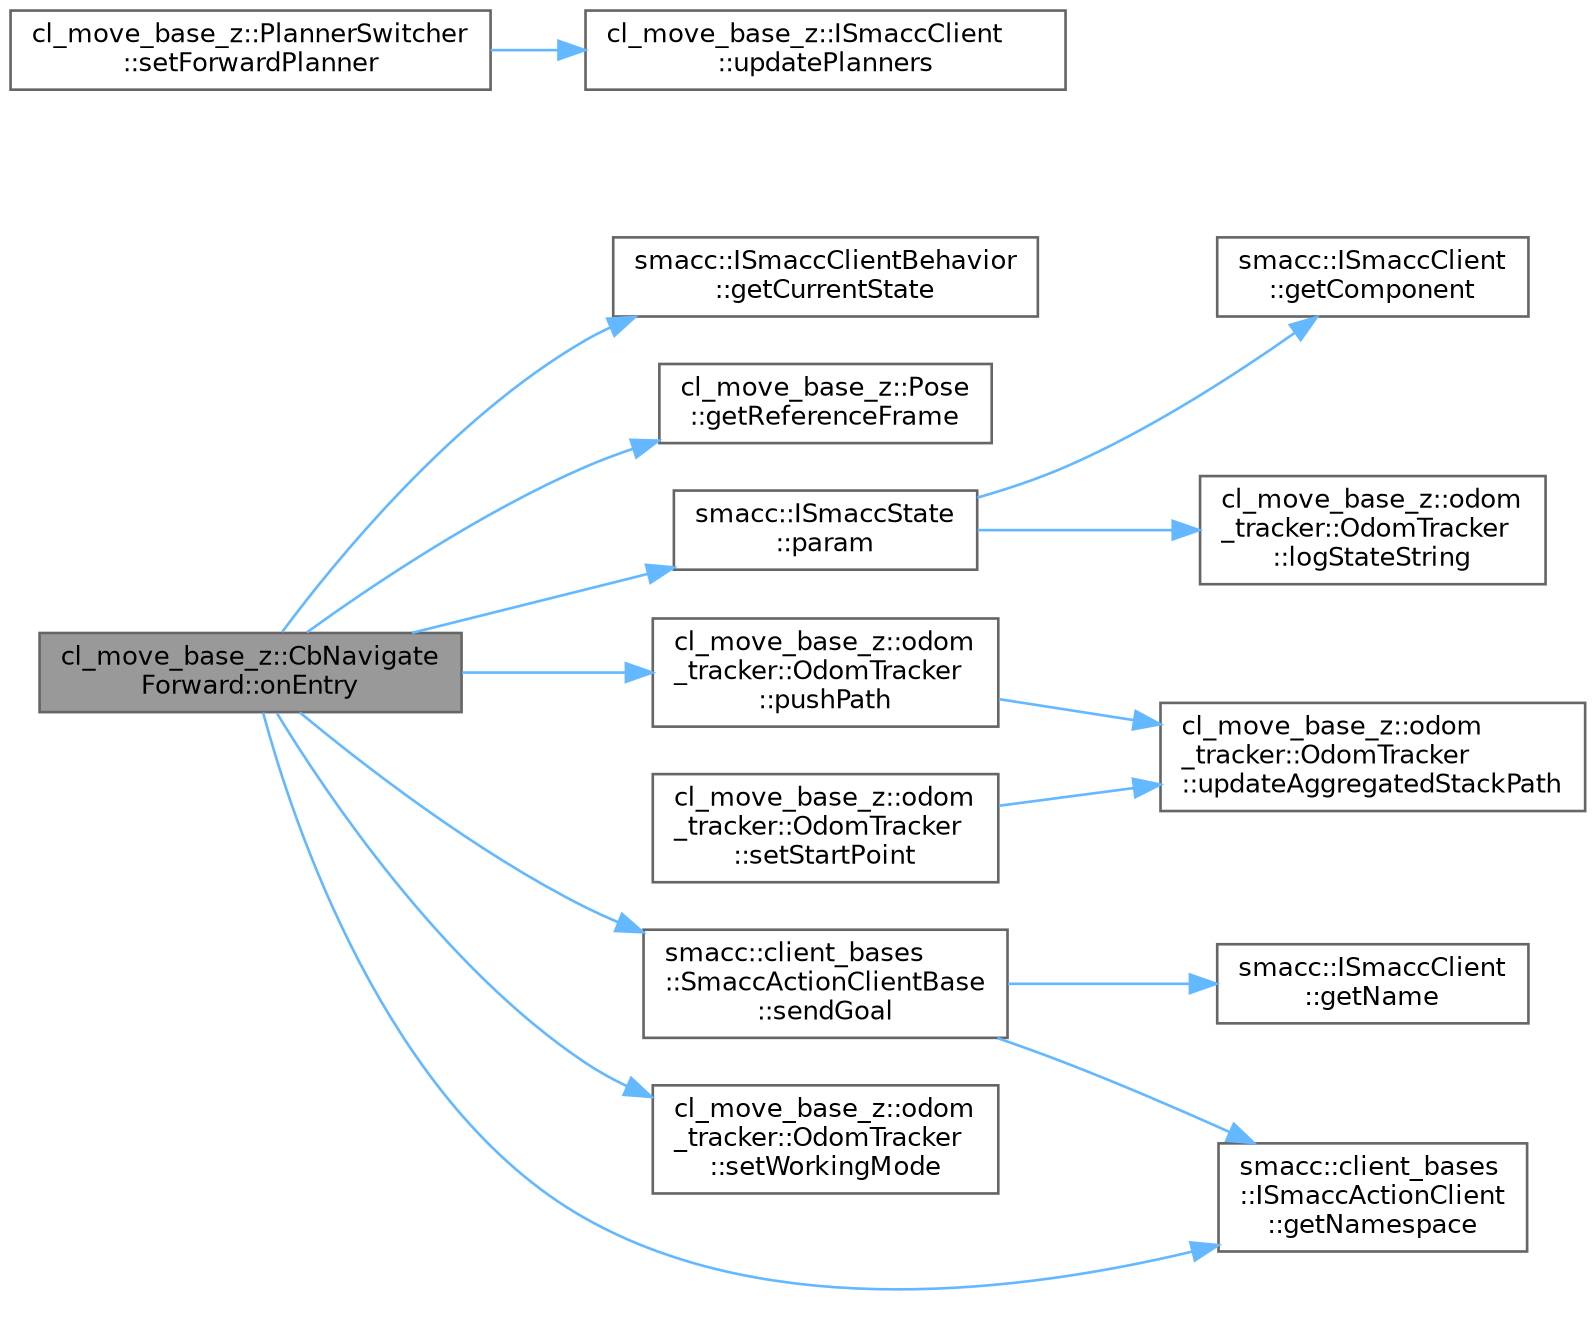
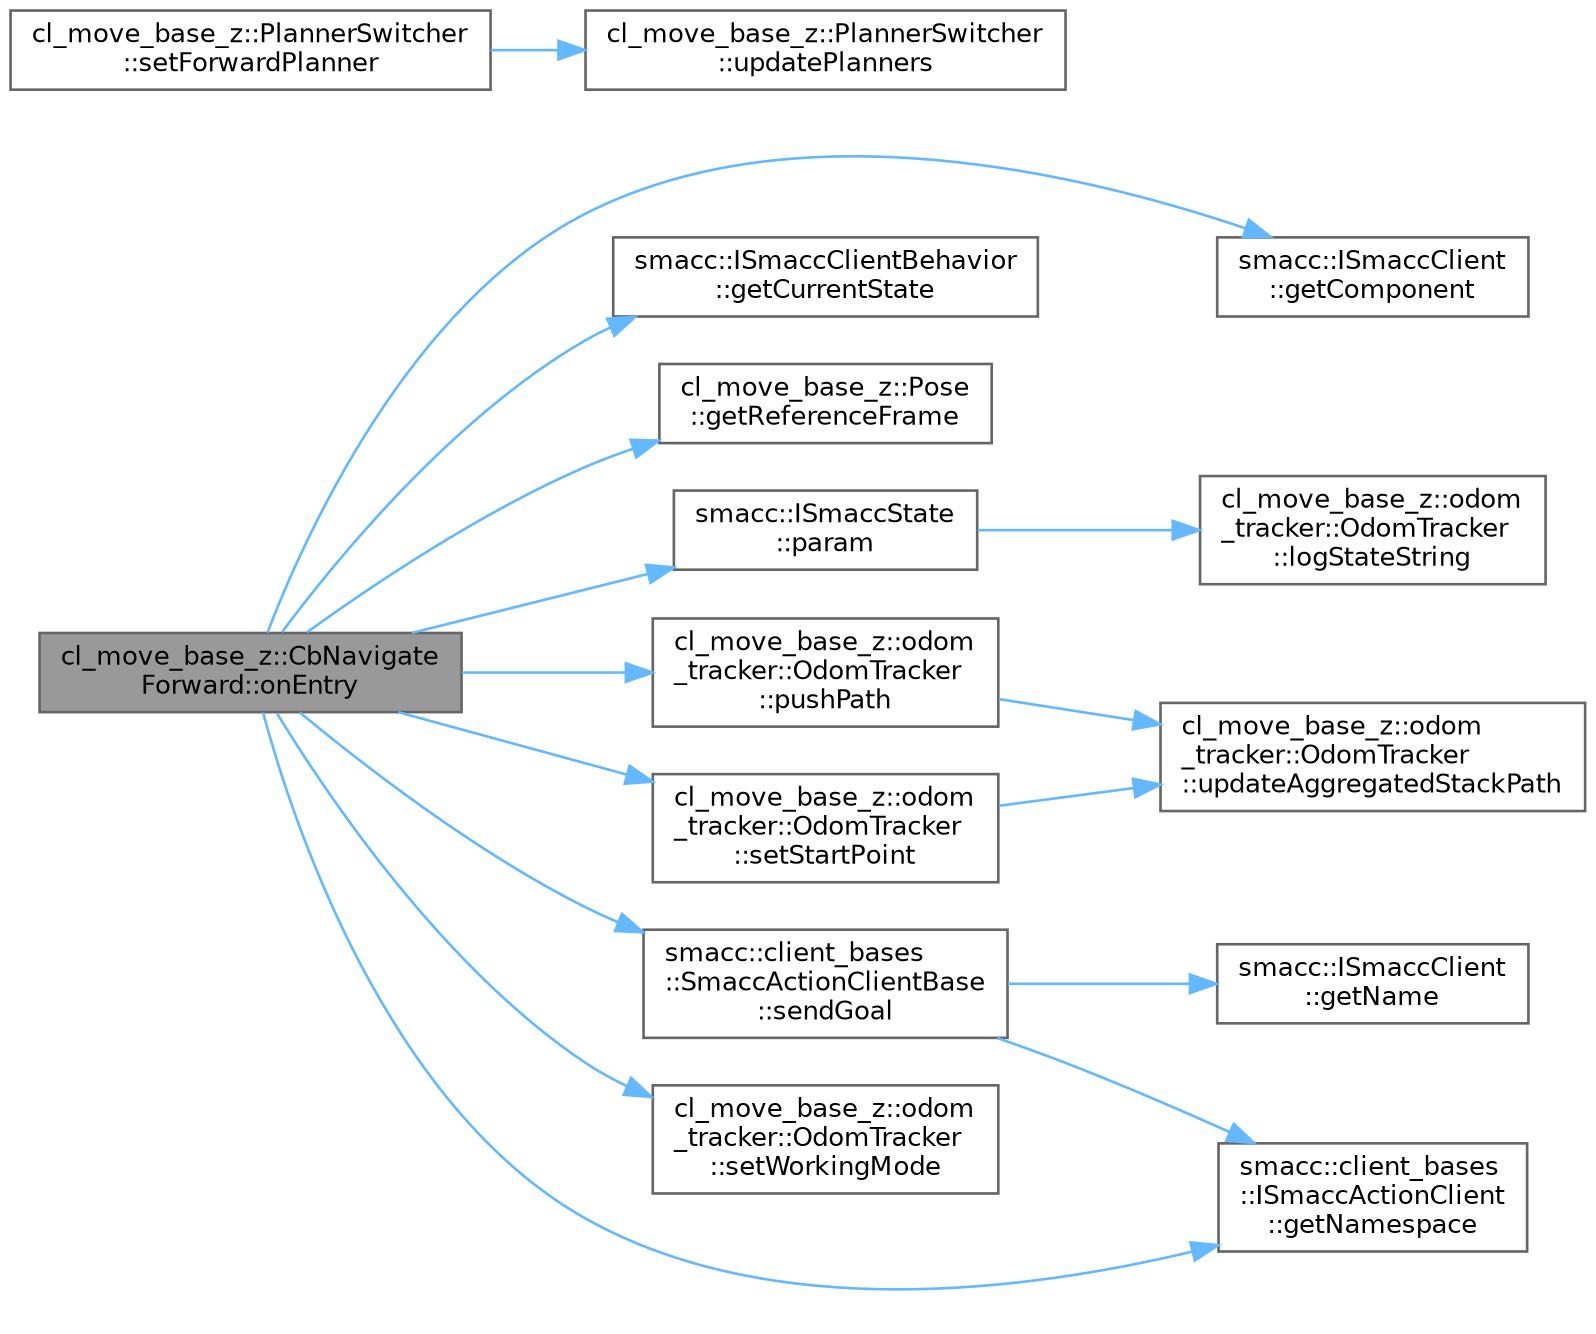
node "cl_move_base_z::ISmaccClient ::updatePlanners": label "cl_move_base_z::ISmaccClient ::updatePlanners" -> "cl_move_base_z::PlannerSwitcher ::updatePlanners"
edge "smacc::ISmaccState ::param" -> "smacc::ISmaccClient ::getComponent": now "cl_move_base_z::CbNavigate Forward::onEntry" -> "smacc::ISmaccClient ::getComponent"
edge "cl_move_base_z::CbNavigate Forward::onEntry" -> "cl_move_base_z::odom _tracker::OdomTracker ::setStartPoint": added
